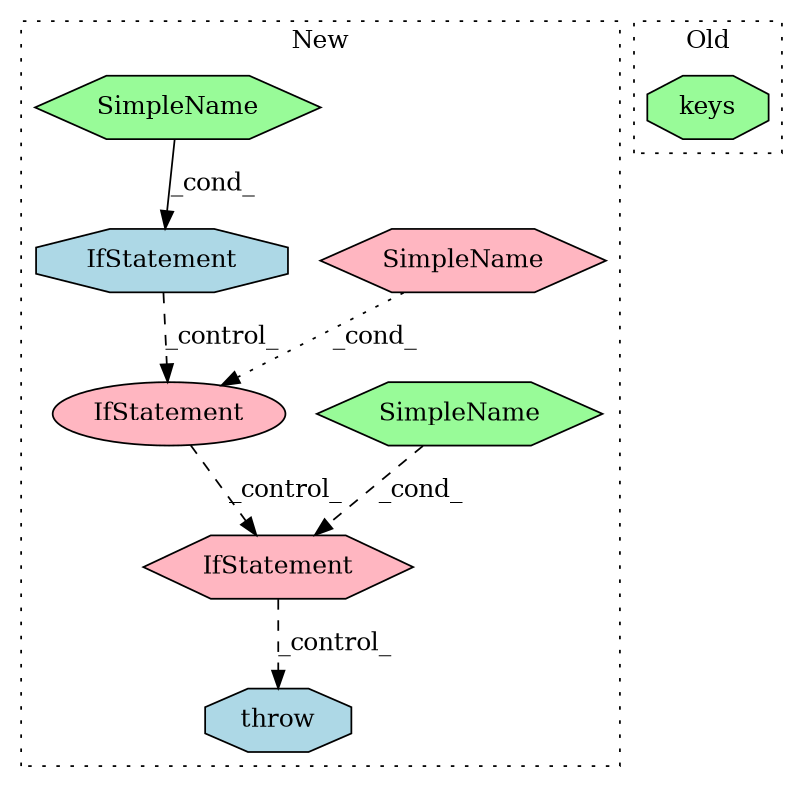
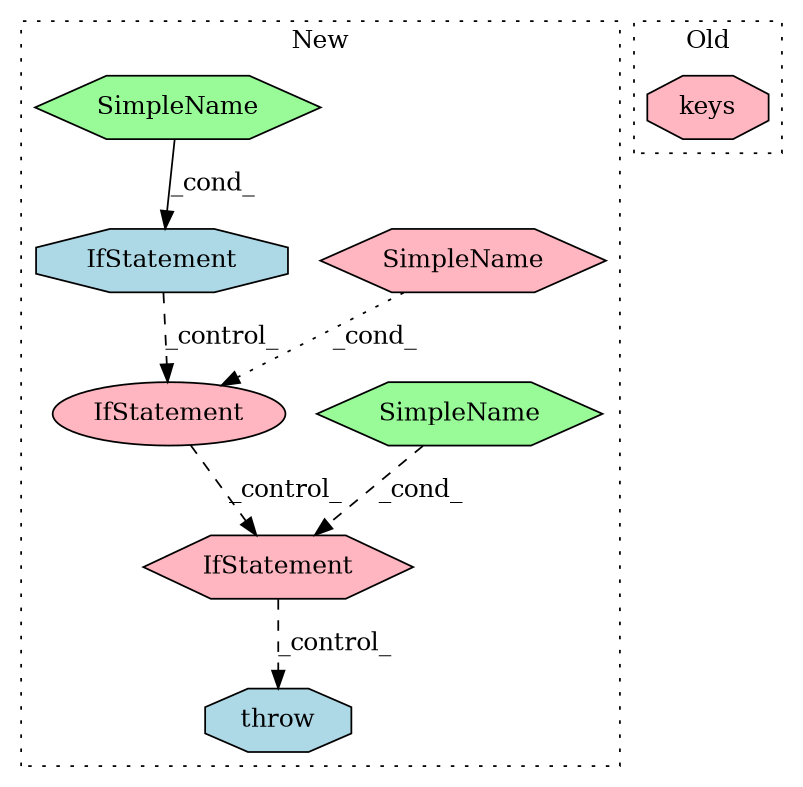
node "keys": fillcolor palegreen -> lightpink
